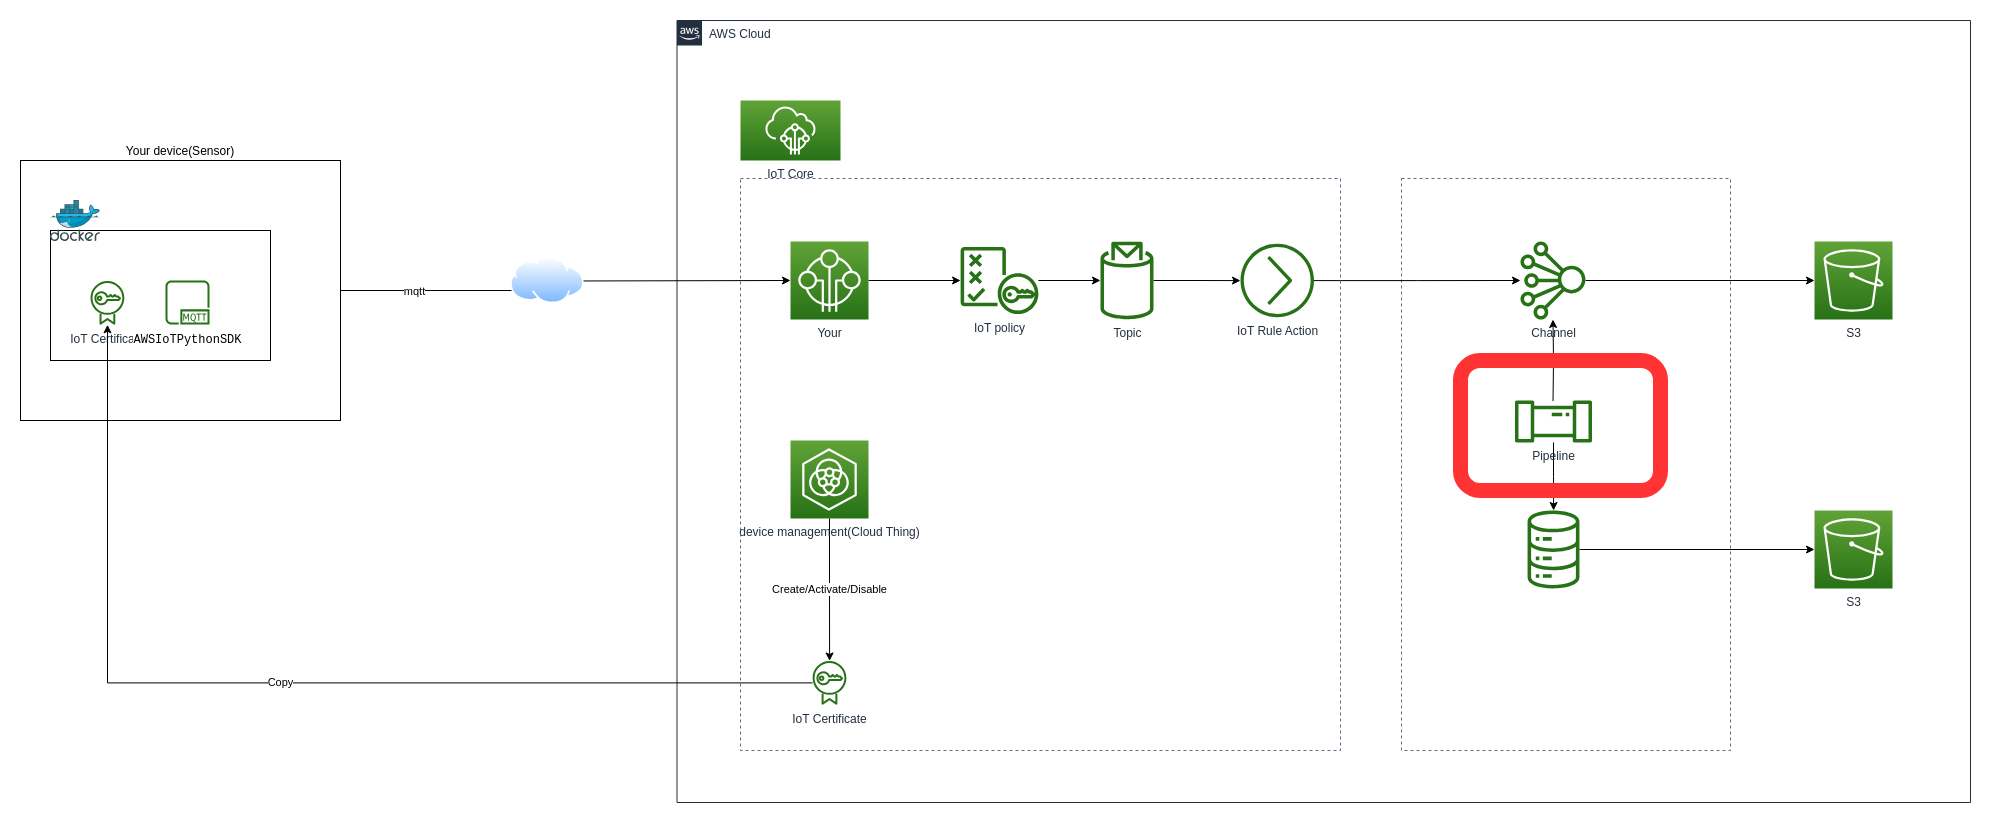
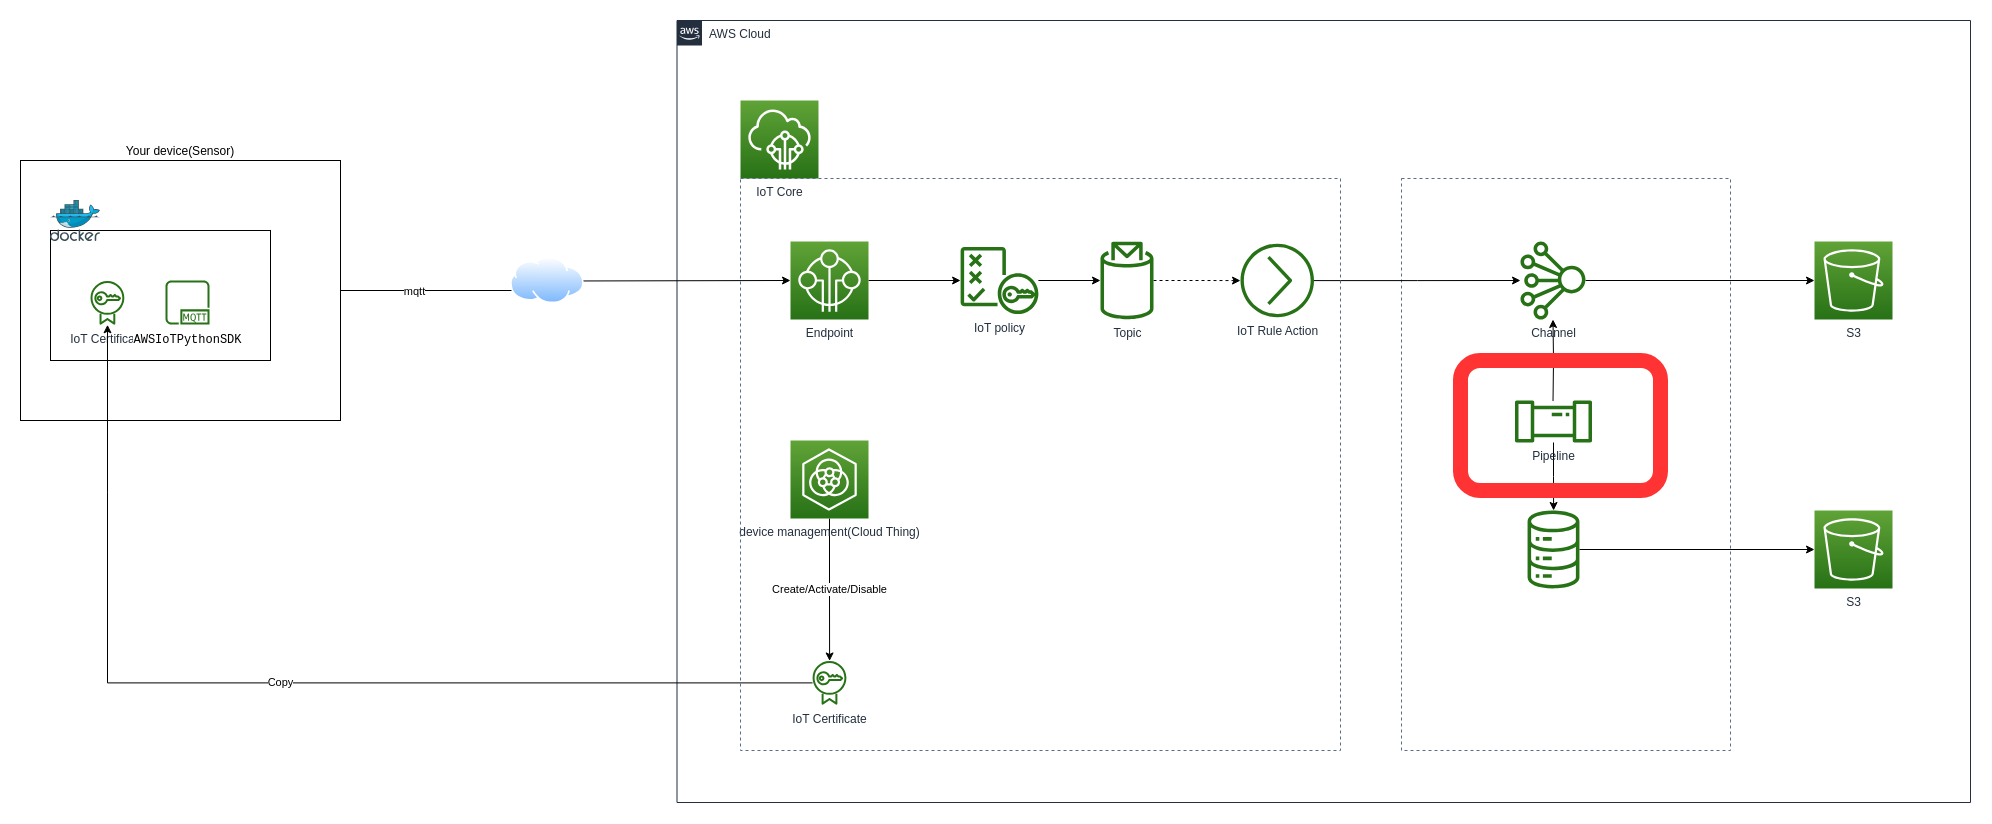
node "IoT Core": size 100x60 -> 78x78
edge "Topic" -> "IoT Rule Action": style solid -> dashed
node "Your": label "Your" -> "Endpoint"
